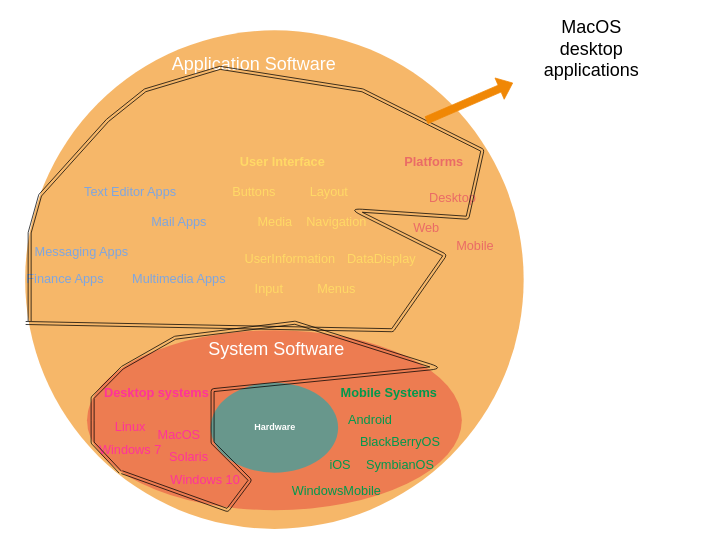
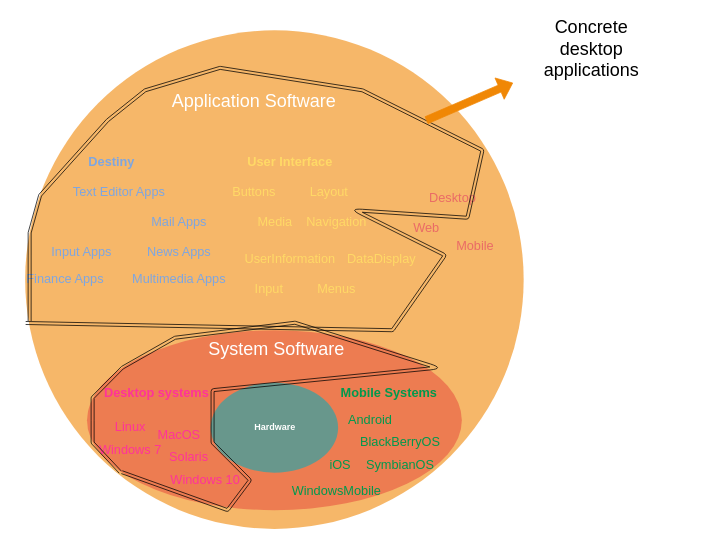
node "MacOS desktop applications": label "MacOS desktop applications" -> "Concrete desktop applications"
node "Application Software": moved (254, 64) -> (254, 102)
node "Destiny": added
node "User Interface": moved (282, 163) -> (290, 163)
node "Platforms": removed
node "Text Editor Apps": moved (130, 193) -> (119, 193)
node "Messaging Apps": label "Messaging Apps" -> "Input Apps"
node "News Apps": added
